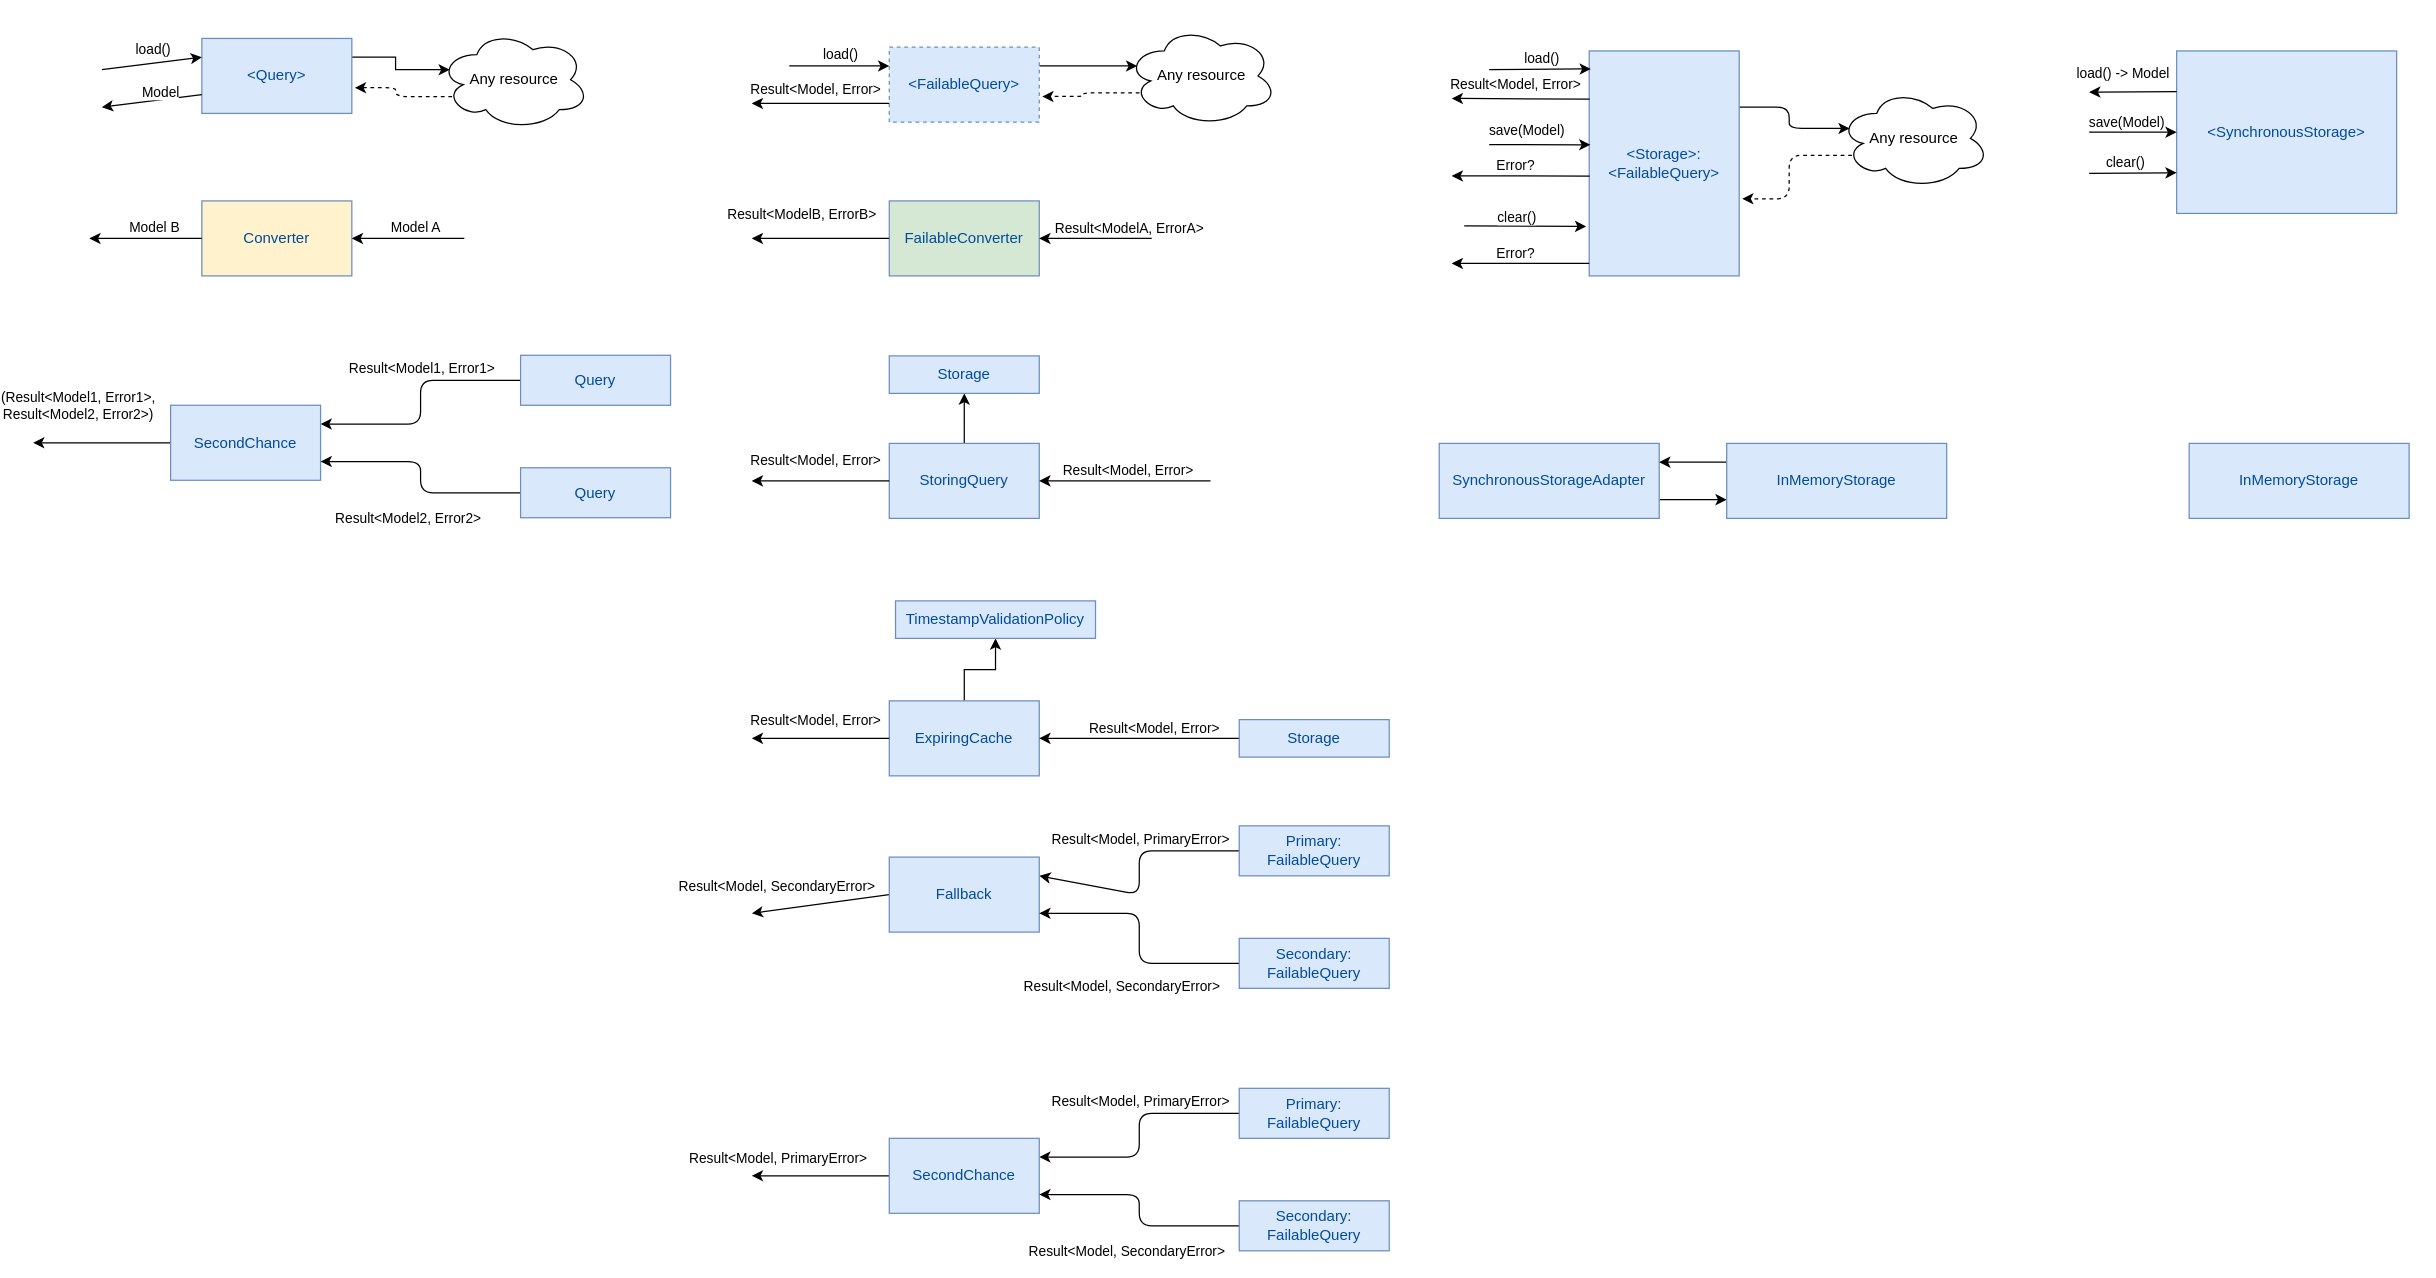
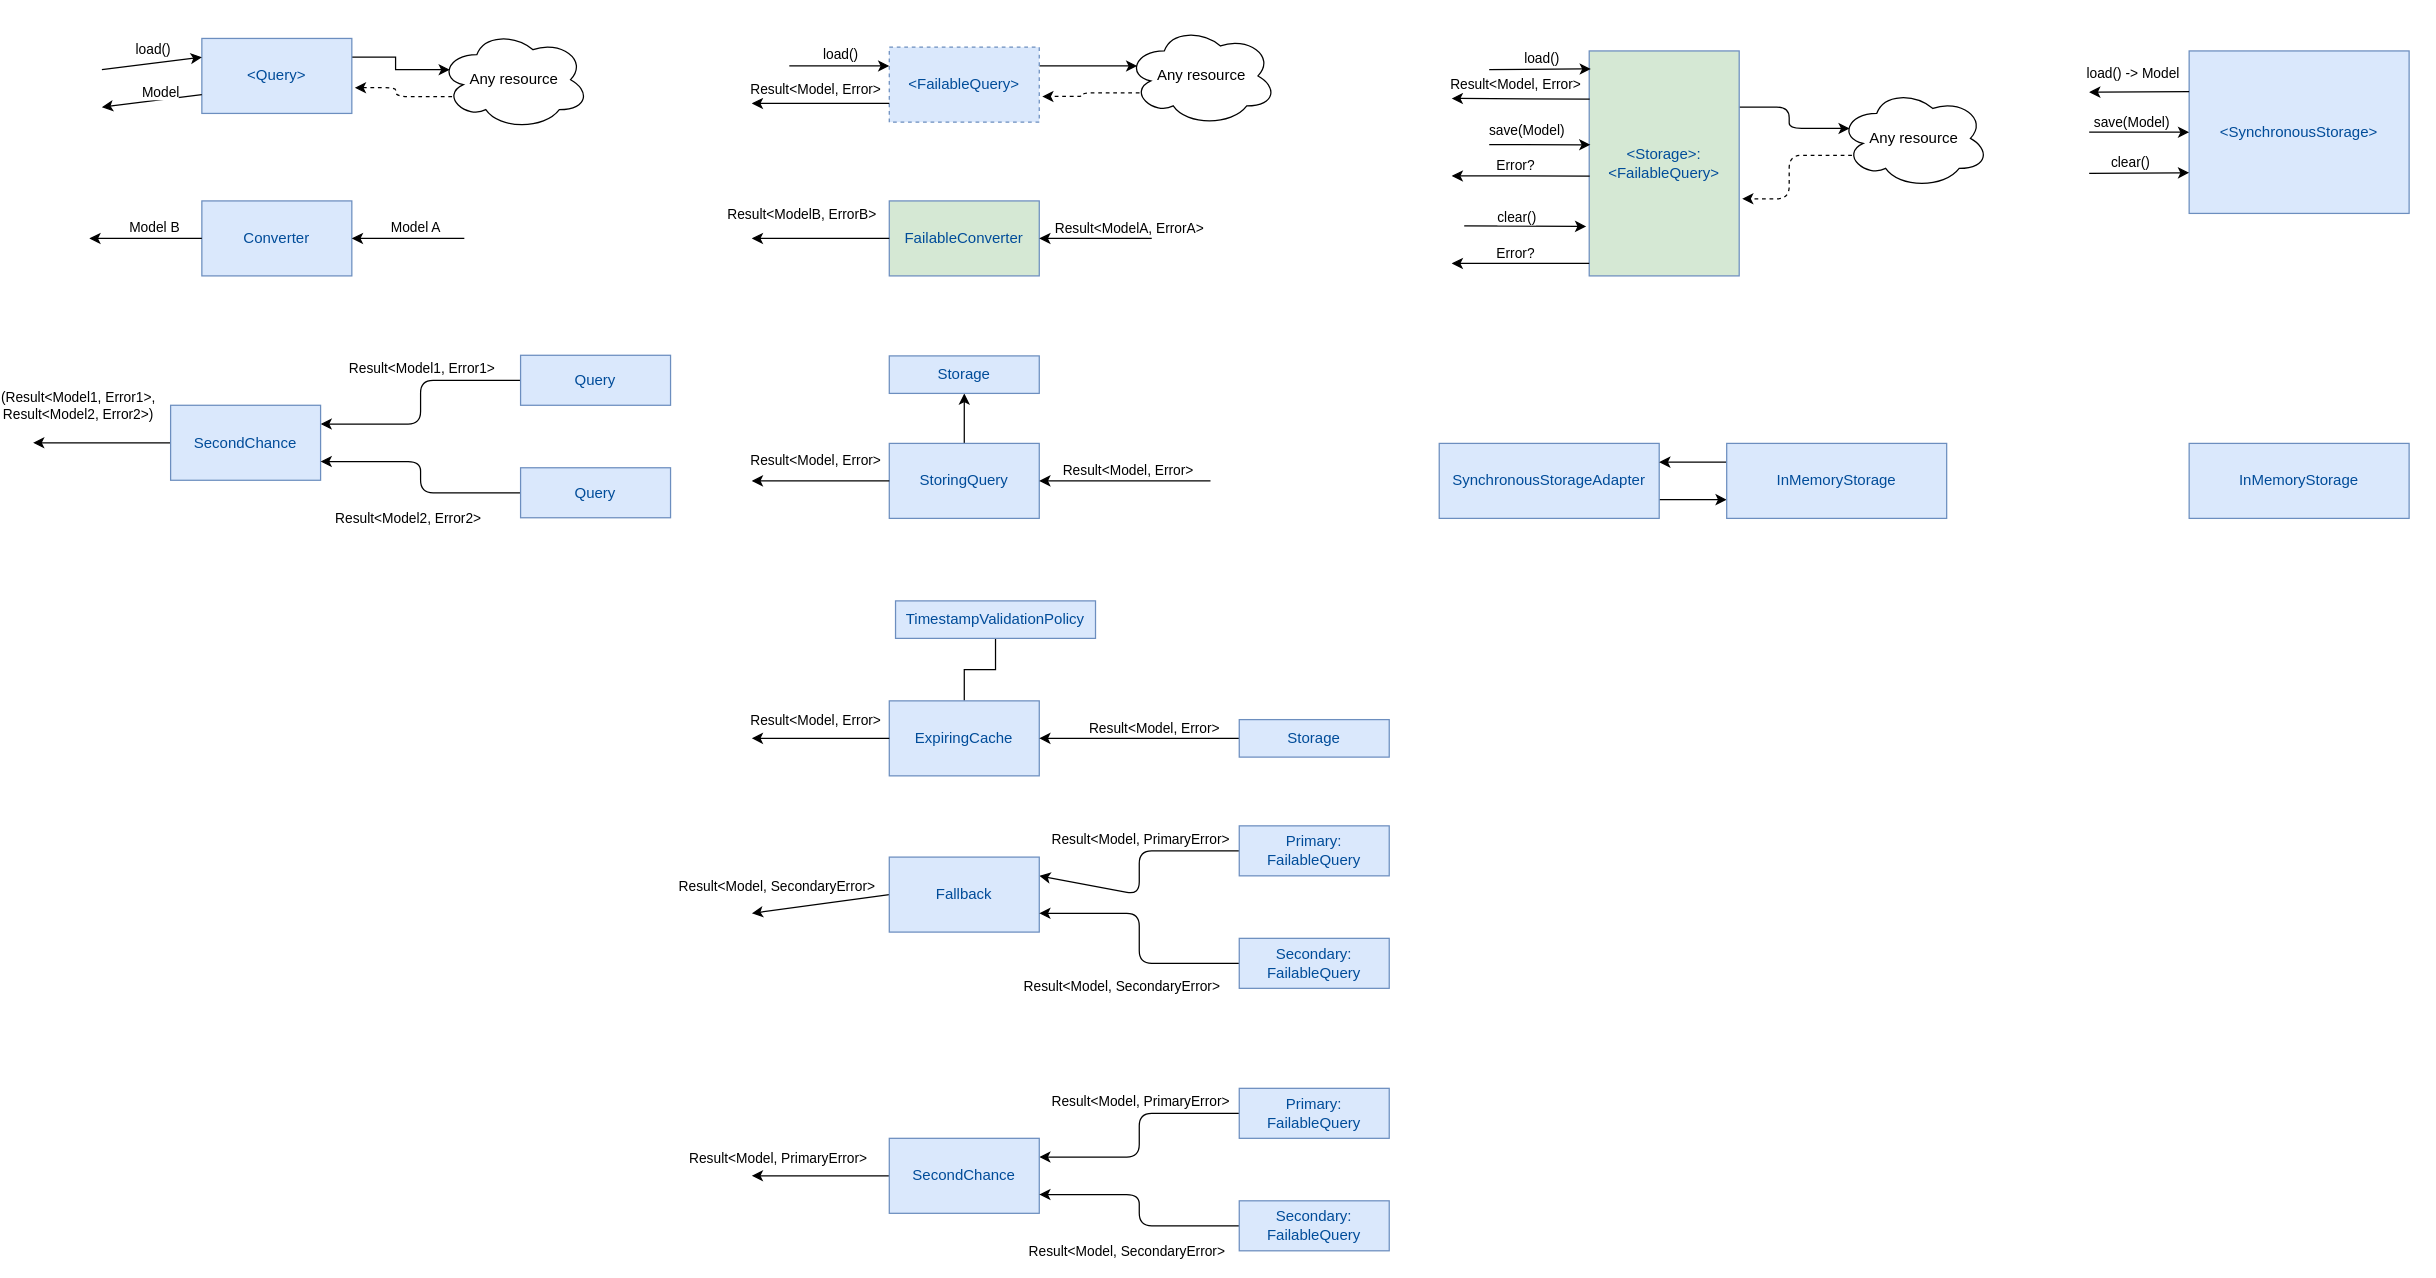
node "<SynchronousStorage>": moved (2287, 132) -> (2299, 132)
node "<Storage>:<FailableQuery>": fillcolor #dae8fc -> #d5e8d4
node "Converter": fillcolor #fff2cc -> #dae8fc
edge "ExpiringCache" -> "TimestampValidationPolicy": arrowhead classic -> none
